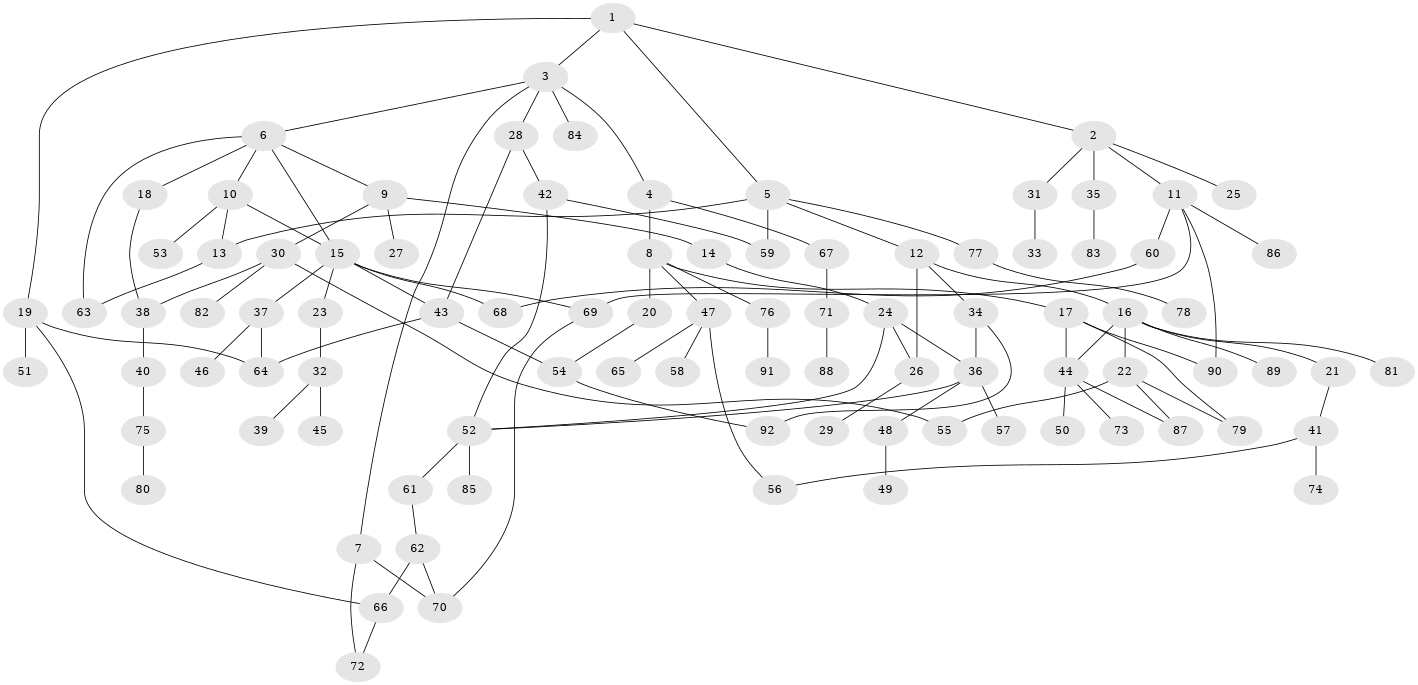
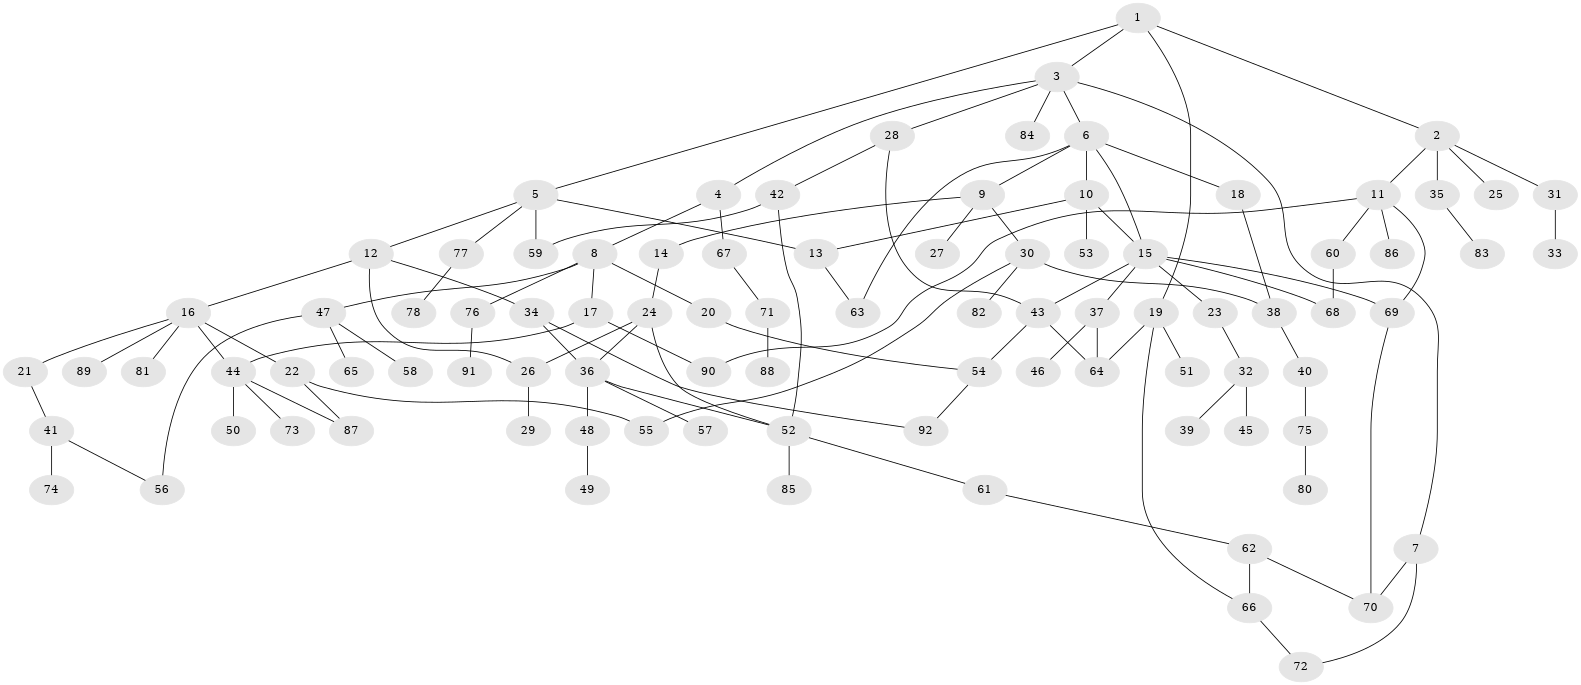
node "79": removed
